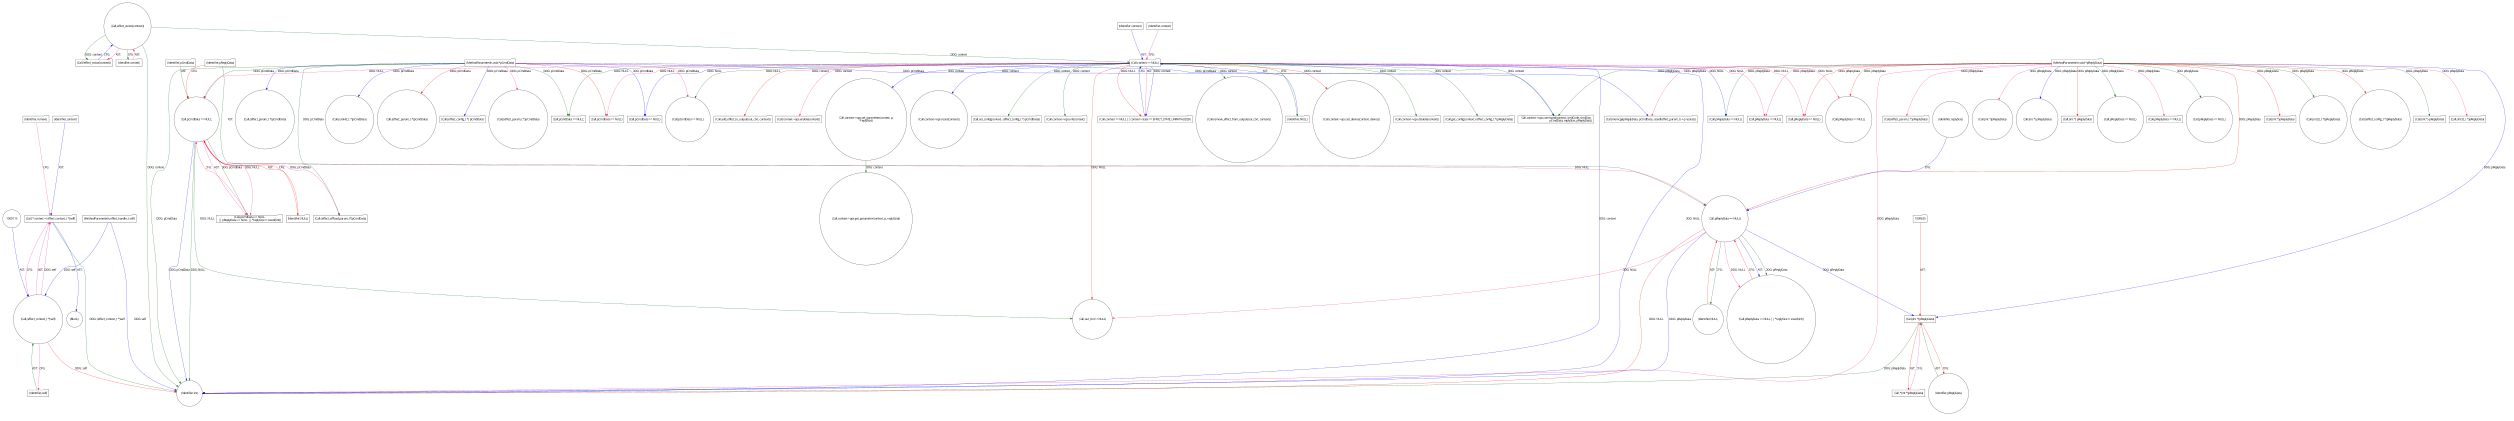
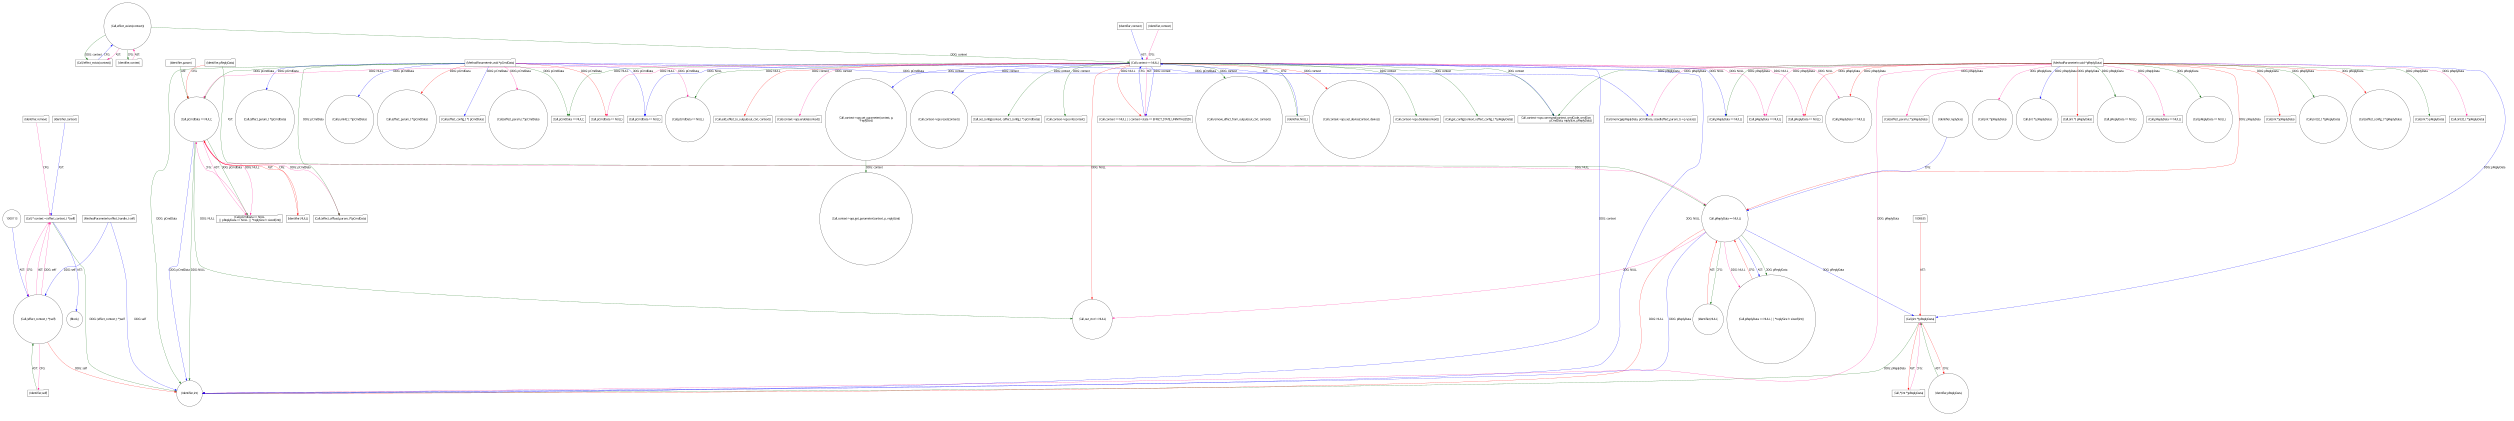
node "(Identifier,pCmdData)": label "(Identifier,pCmdData)" -> "(Identifier,param)"
edge "(Call,effect_exists(context))" -> "(Identifier,int)": removed, label "DDG: context"
